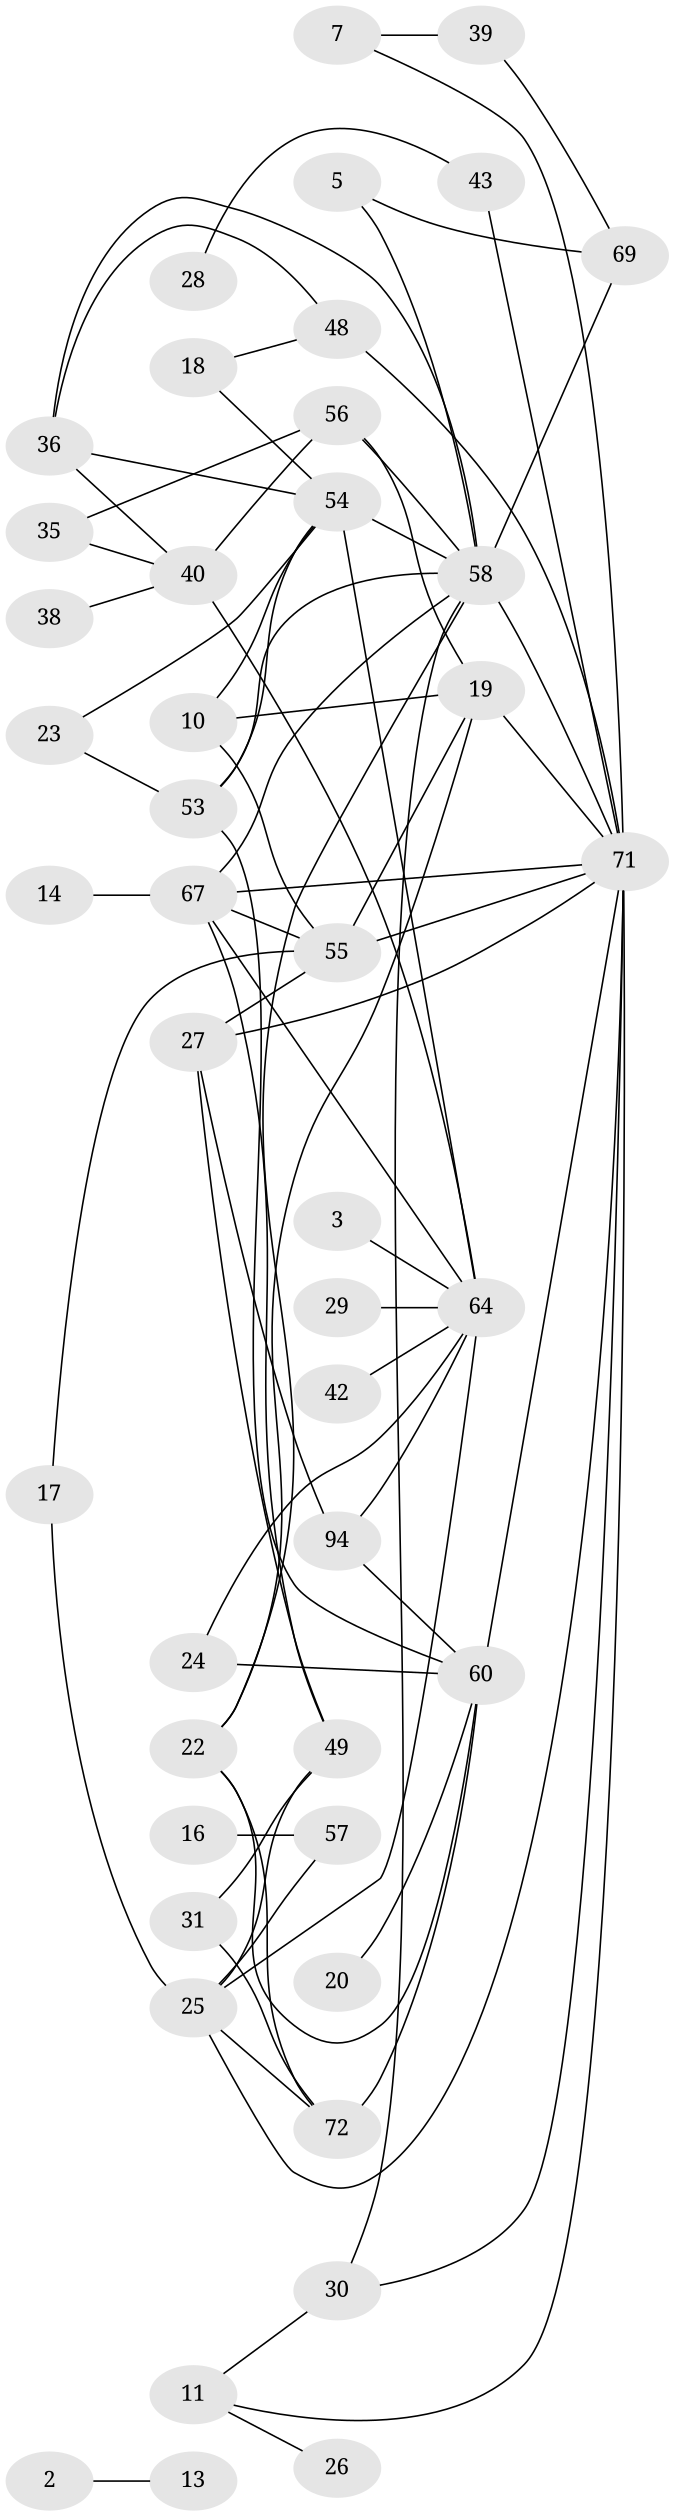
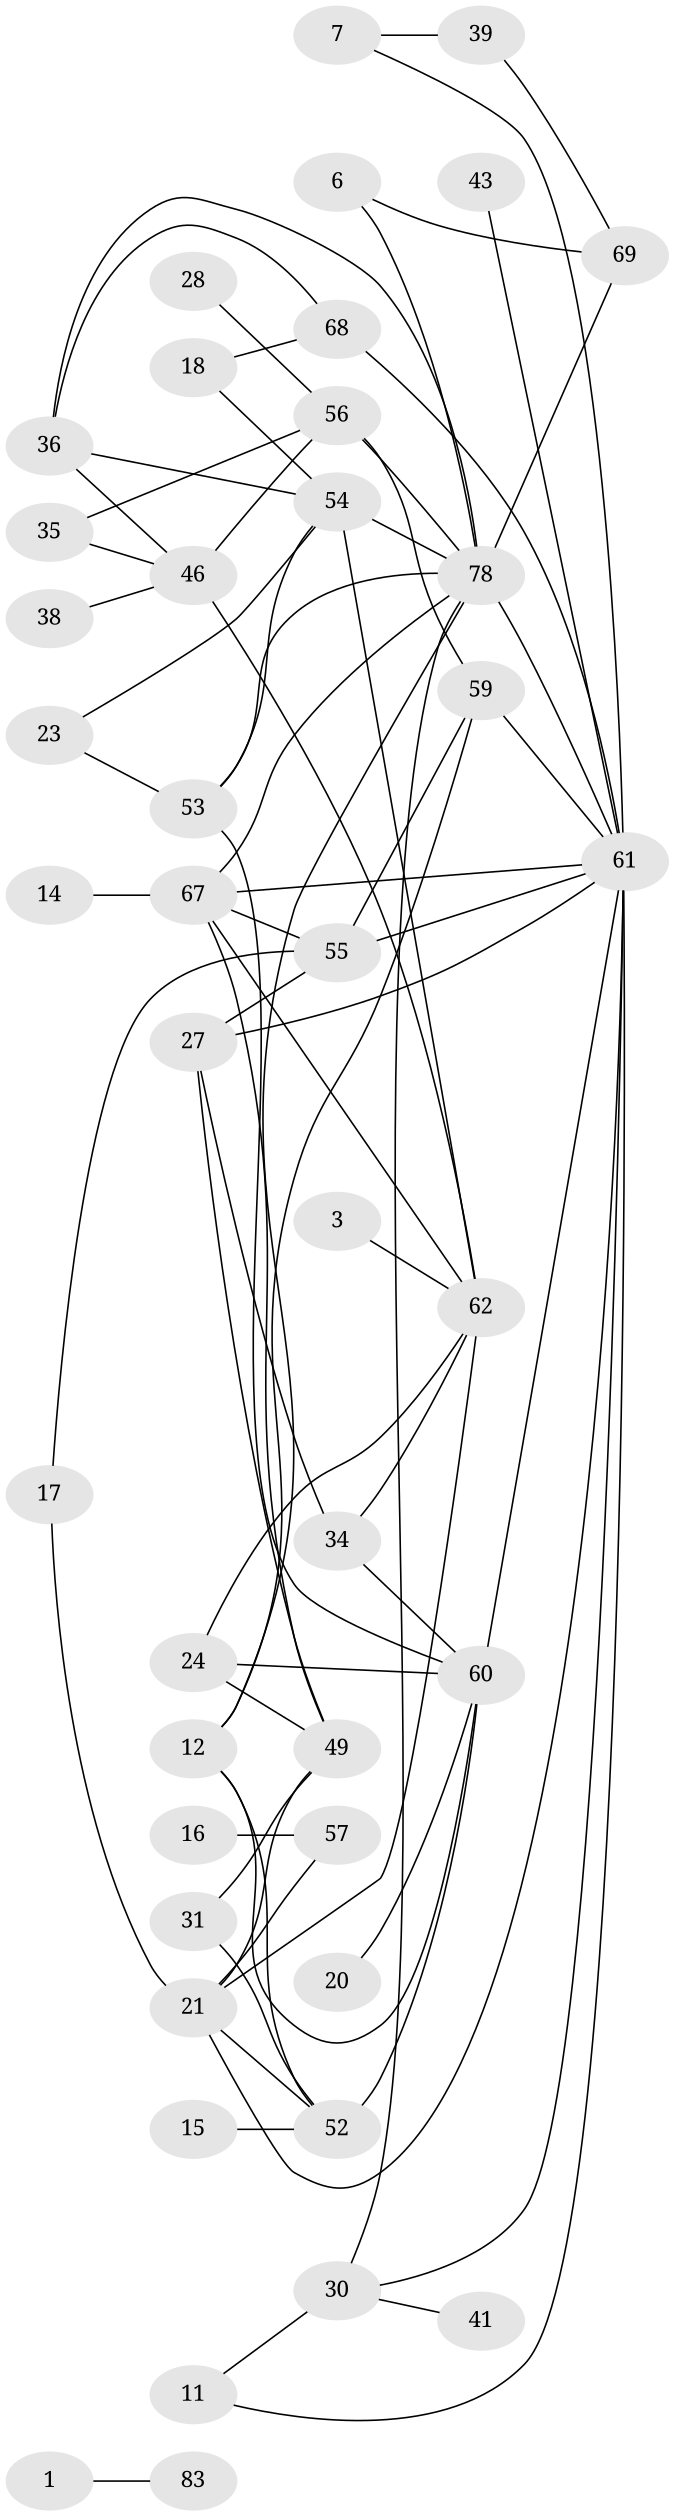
edge "43" -- "28": now "56" -- "28"
node "5": label "5" -> "6"
node "48": label "48" -> "68"
node "40": label "40" -> "46"
node "58": label "58" -> "78"
node "19": label "19" -> "59"
node "10": removed
node "71": label "71" -> "61"
node "29": removed
node "64": label "64" -> "62"
node "42": removed
node "94": label "94" -> "34"
edge "24" -- "49": added
node "22": label "22" -> "12"
node "25": label "25" -> "21"
node "15": added
node "72": label "72" -> "52"
node "41": added
node "26": removed
node "2": label "2" -> "1"
node "13": label "13" -> "83"
